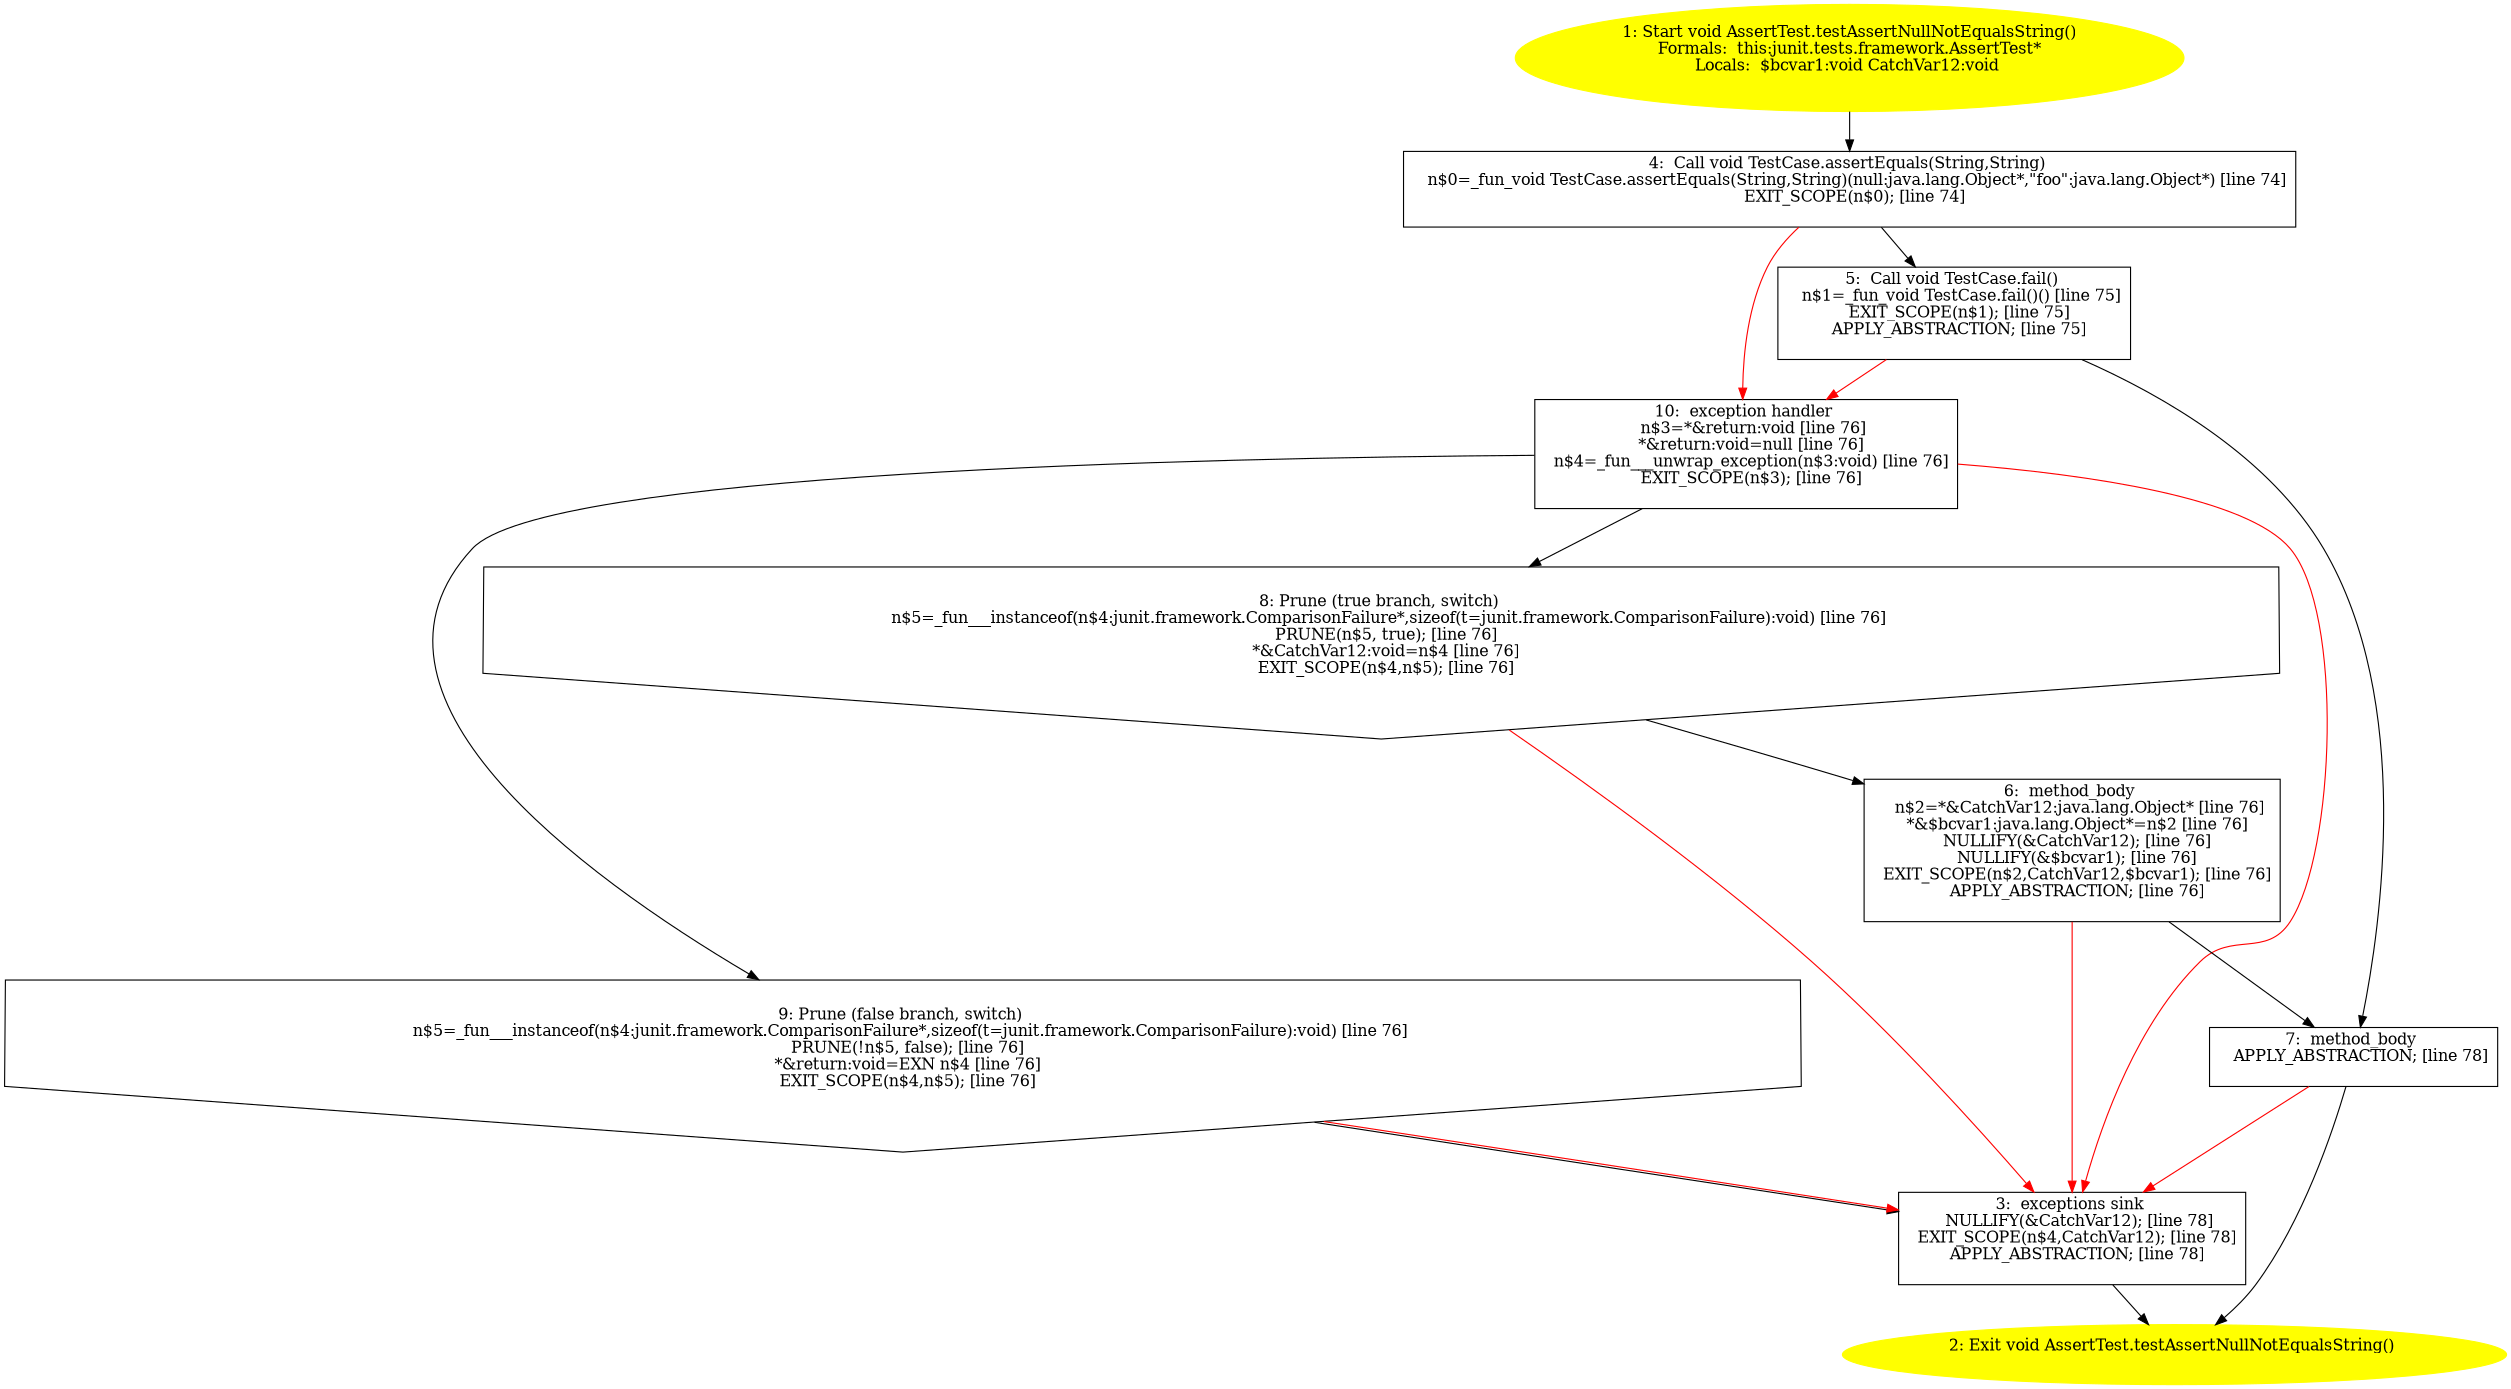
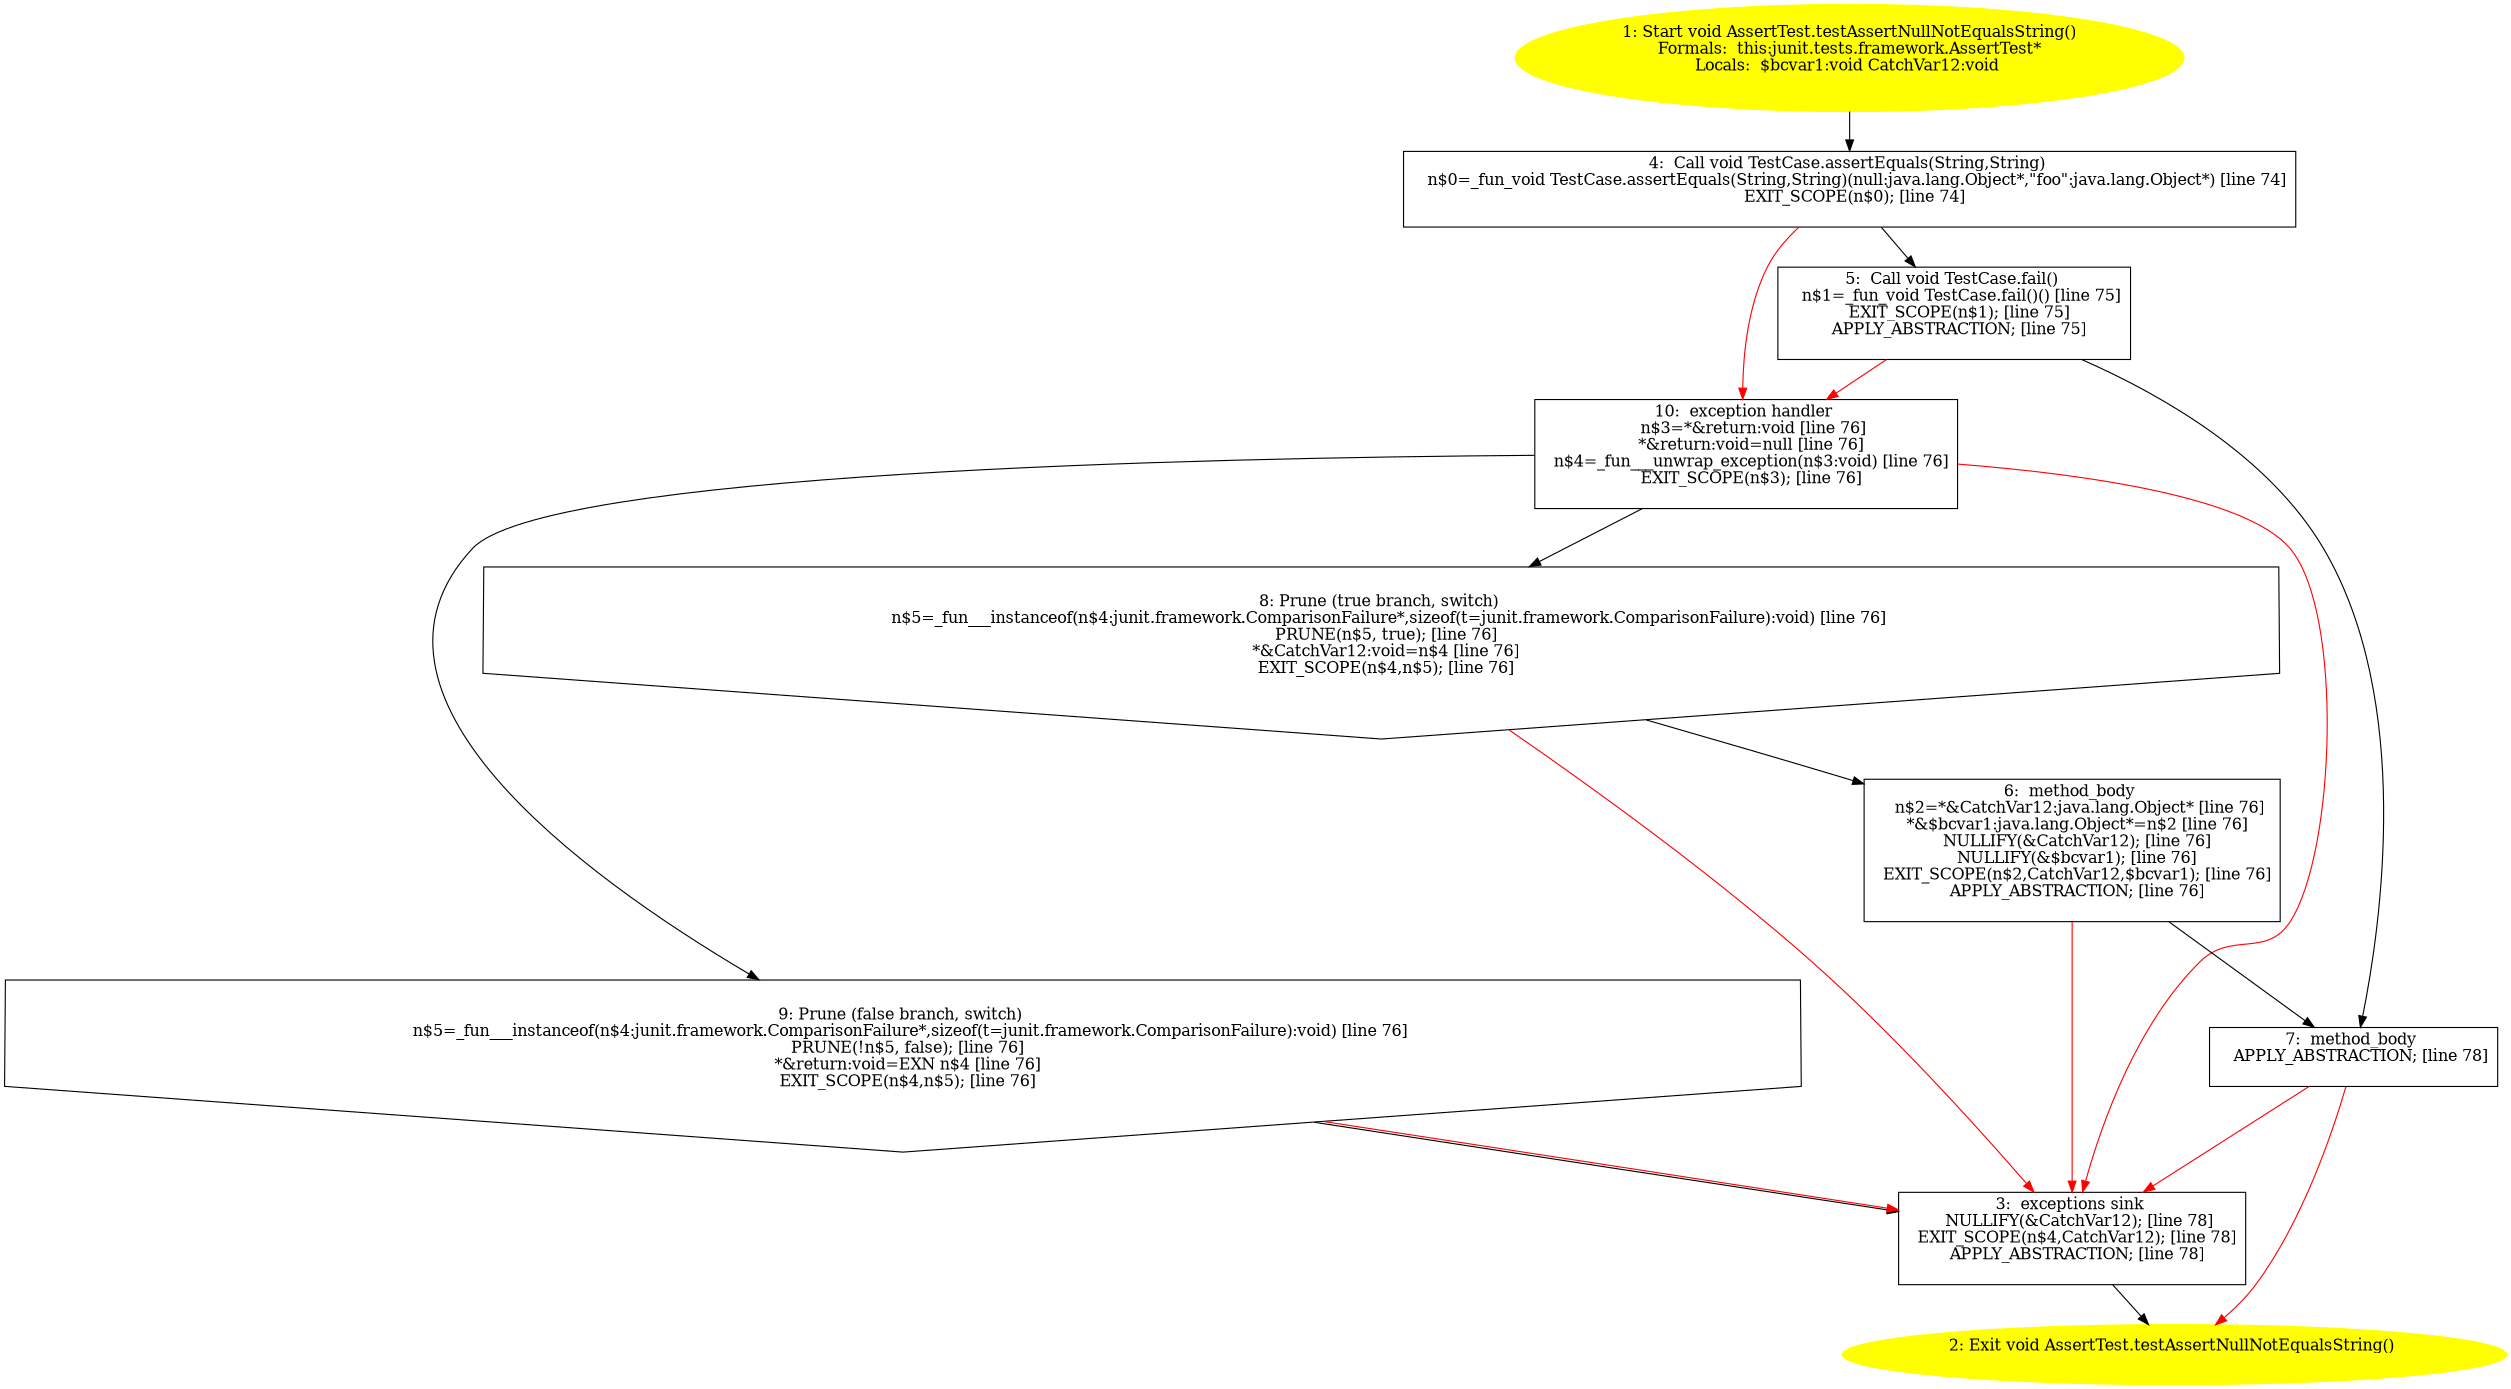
edge "7:  method_body APPLY_ABSTRACTION; [line 78]" -> "2: Exit void AssertTest.testAssertNullNotEqualsString()": color black -> red
